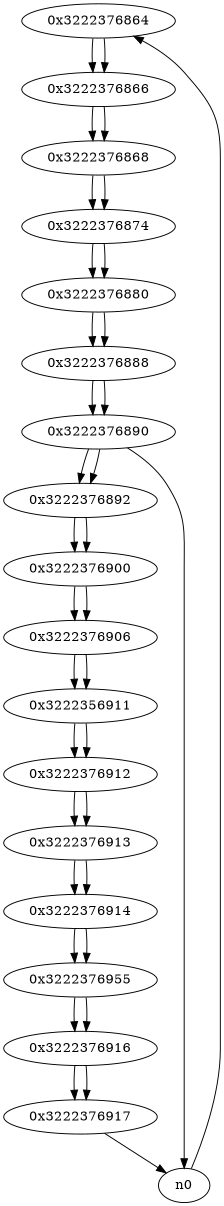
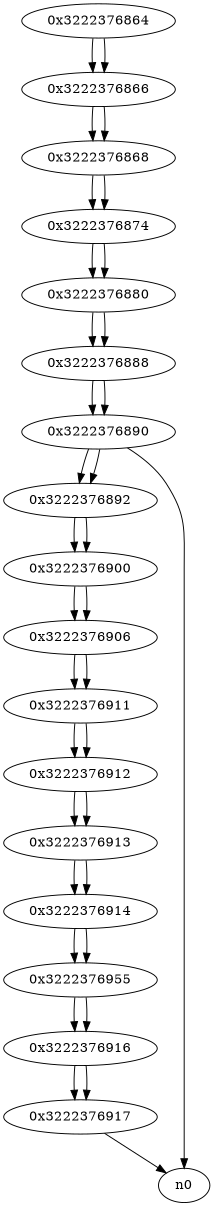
edge "n0" -> "0x3222376864": removed
node "0x3222356911": label "0x3222356911" -> "0x3222376911"
